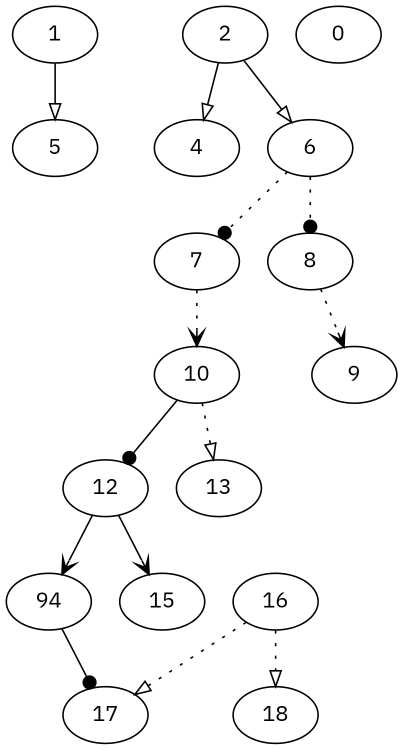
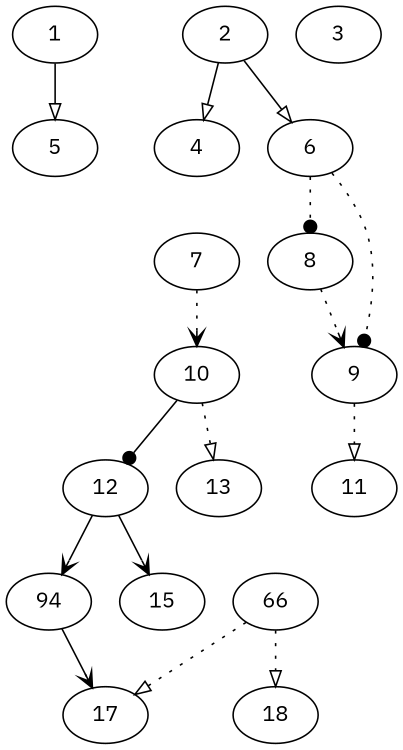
node "0": label "0" -> "3"
edge "6" -> "7": now "6" -> "9"
node "11": added
node "16": label "16" -> "66"
edge "94" -> "17": arrowhead dot -> vee
